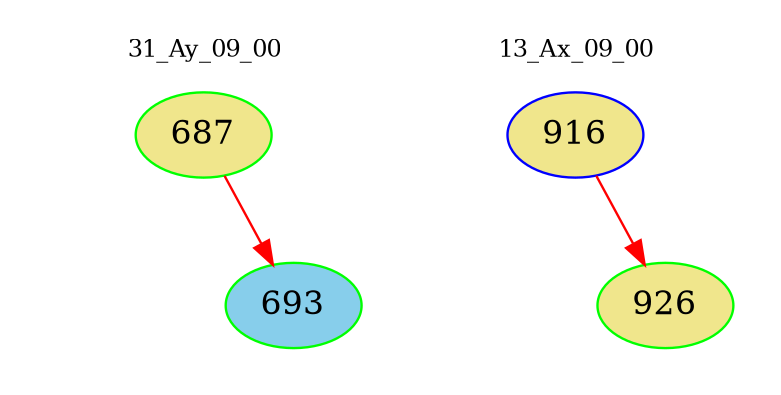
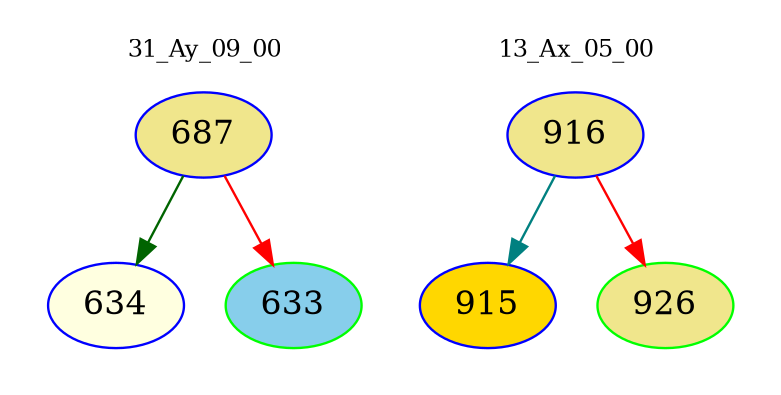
cluster "13_Ax_09_00": label "13_Ax_09_00" -> "13_Ax_05_00"
node "687": color green -> blue
node "634": added
node "693": label "693" -> "633"
node "915": added
